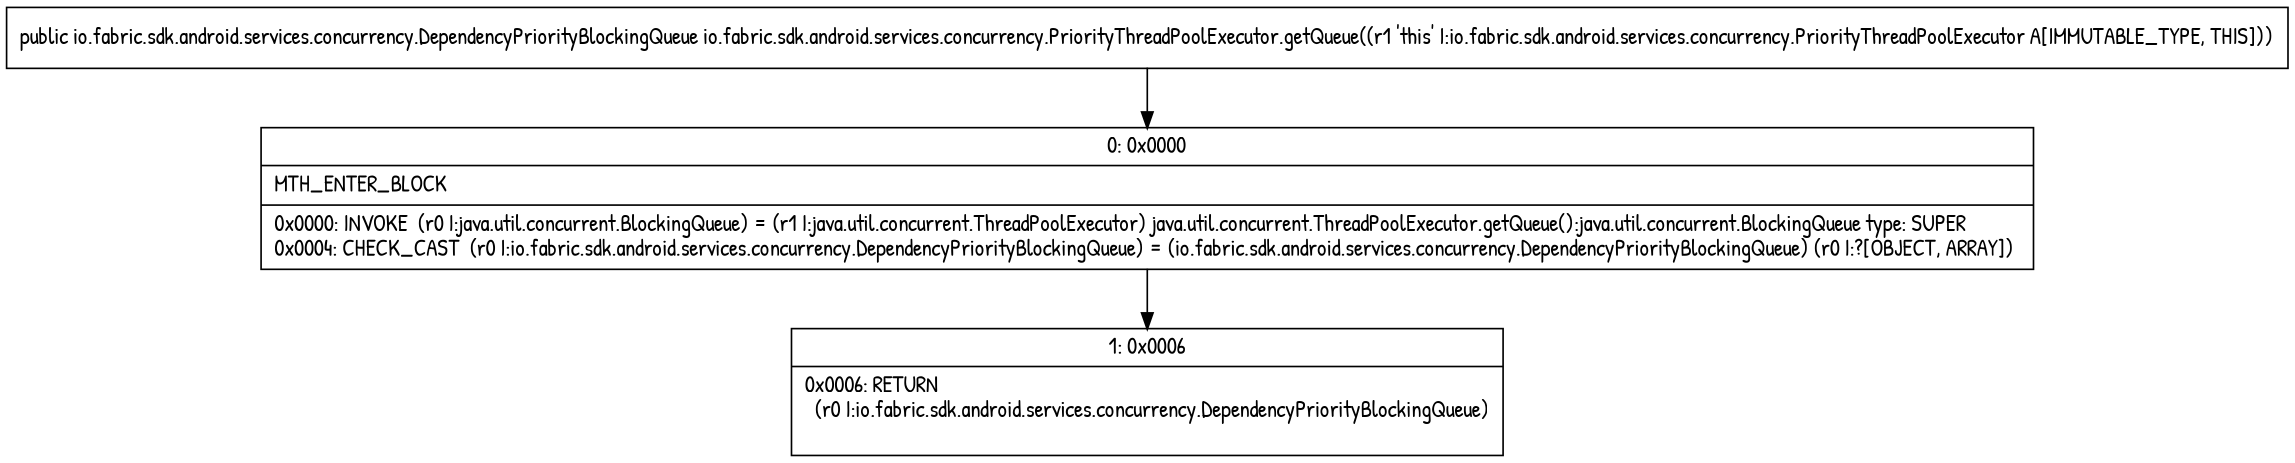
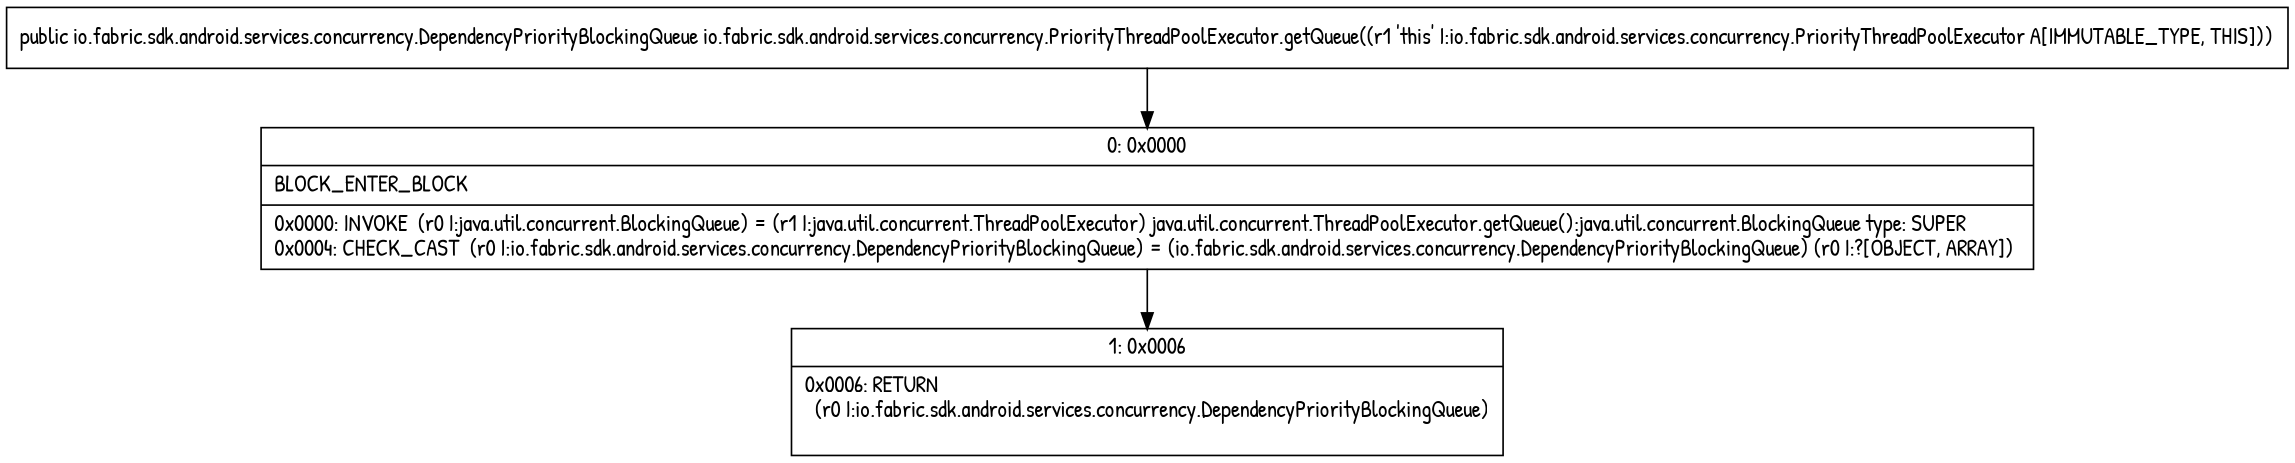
node "0: 0x0000": text "MTH_ENTER_BLOCK" -> "BLOCK_ENTER_BLOCK"
